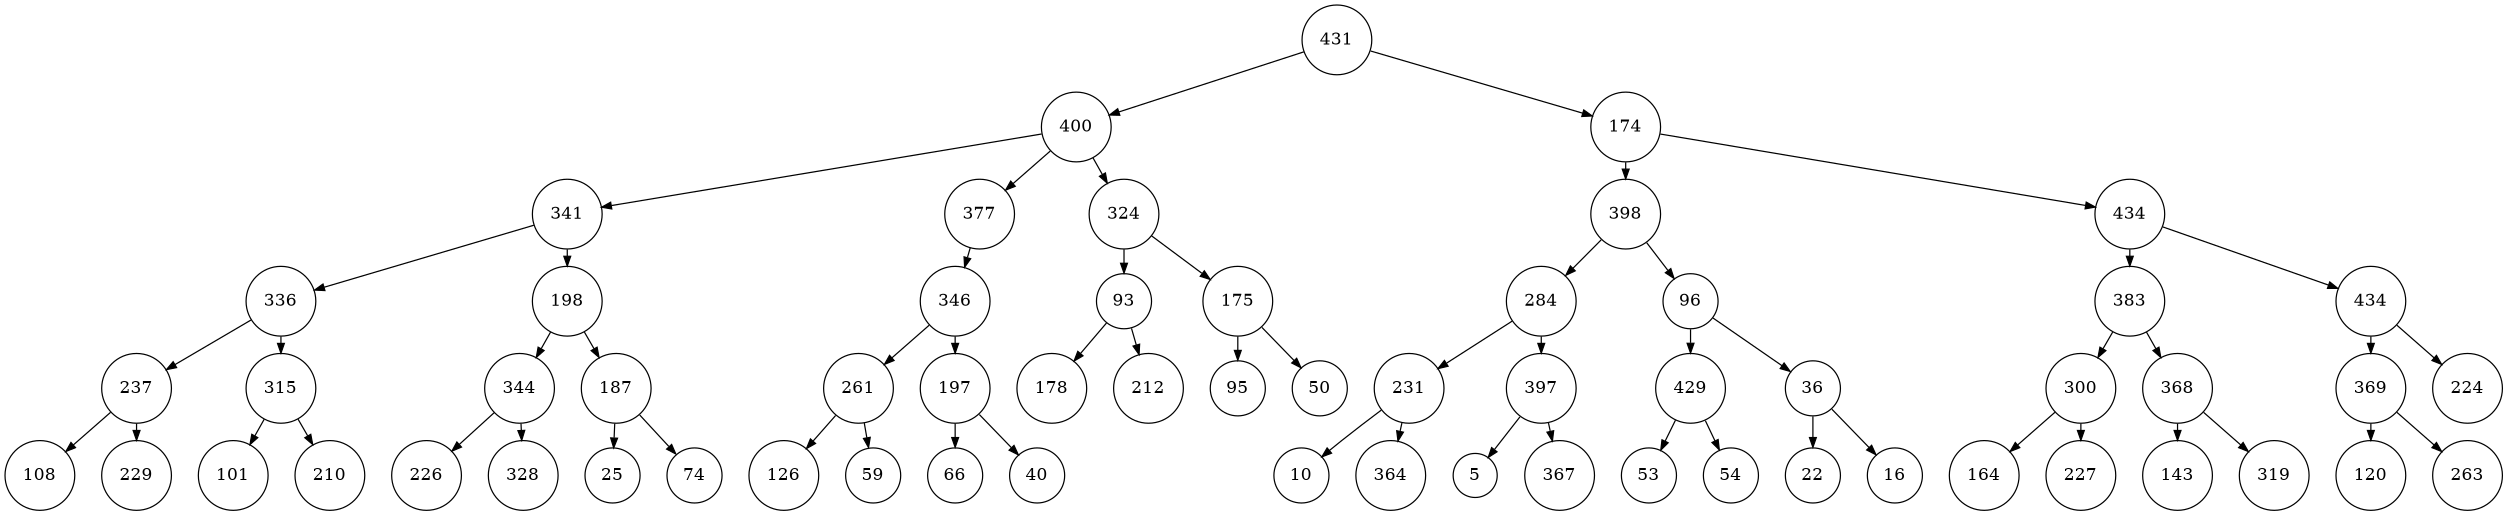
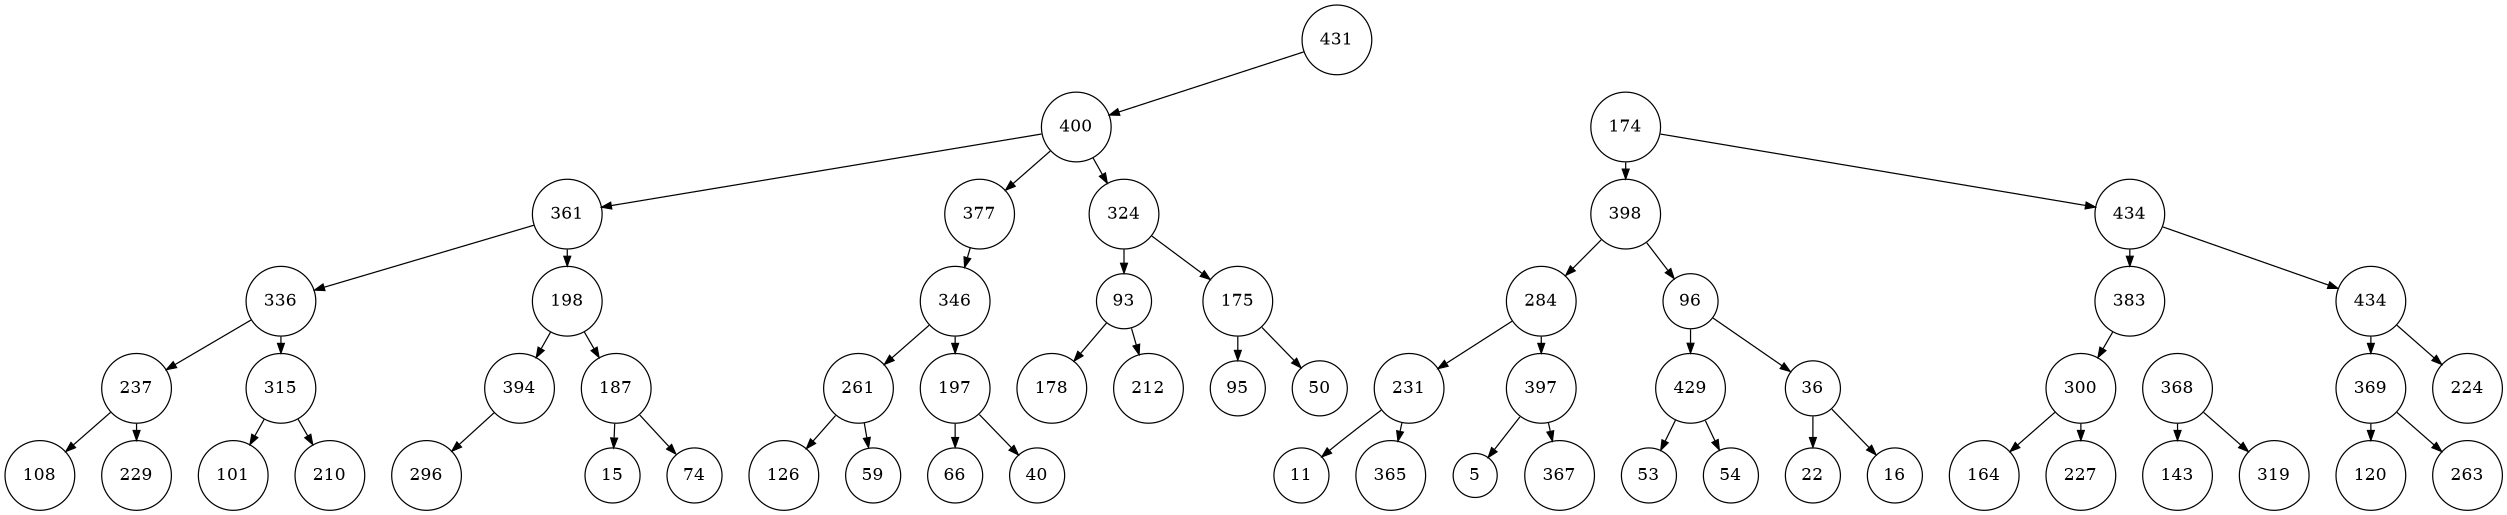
edge "431" -> "174": removed
node "341": label "341" -> "361"
edge "383" -> "368": removed
node "344": label "344" -> "394"
node "226": label "226" -> "296"
node "328": removed
node "25": label "25" -> "15"
node "10": label "10" -> "11"
node "364": label "364" -> "365"
